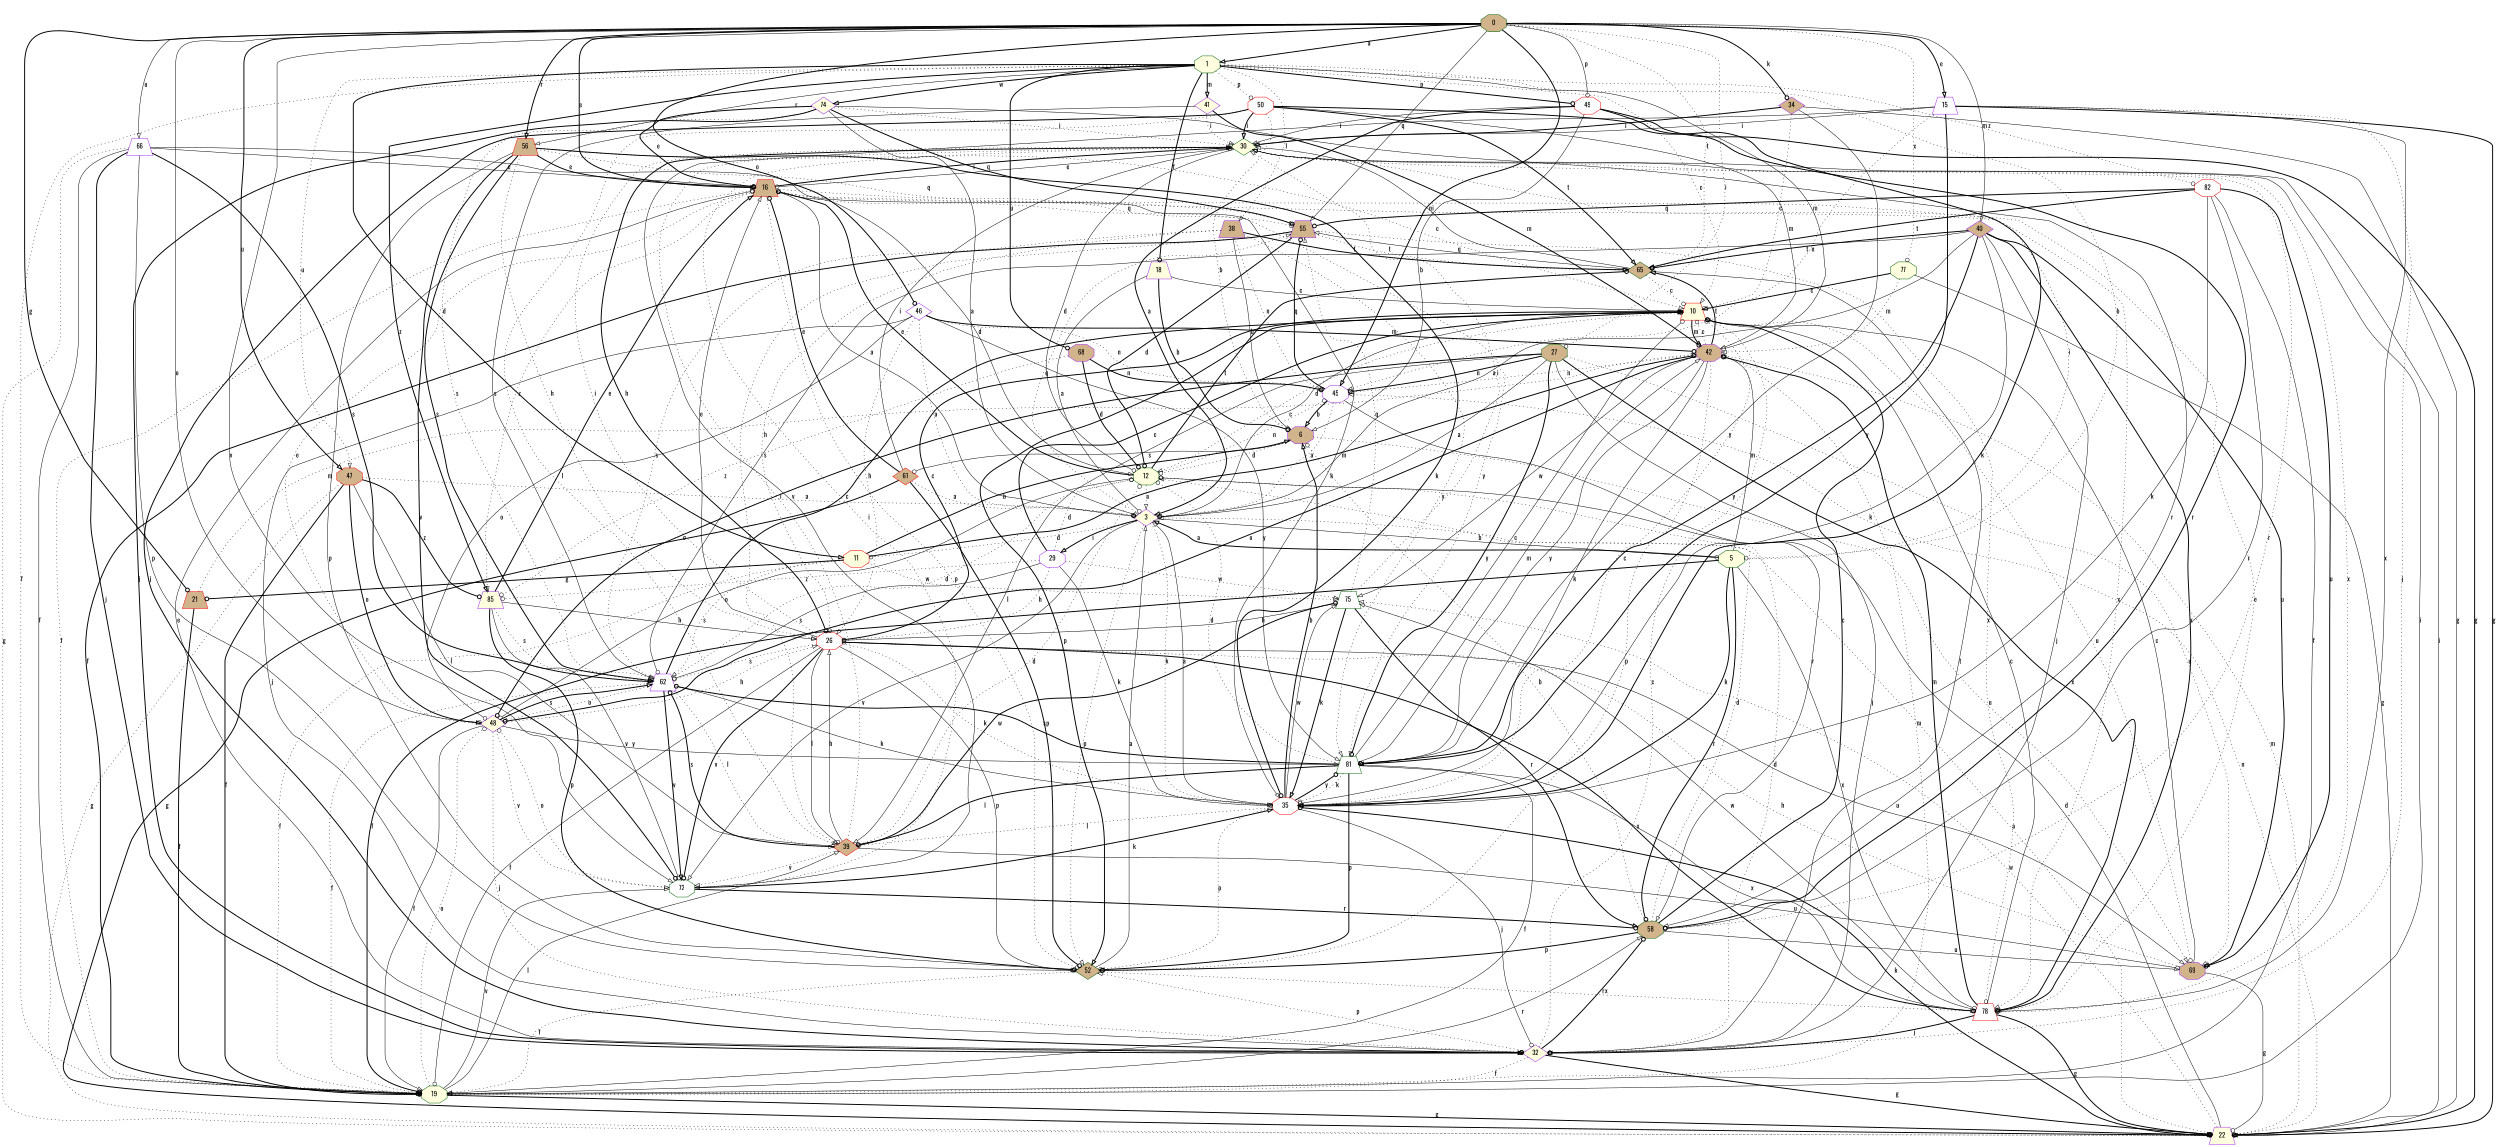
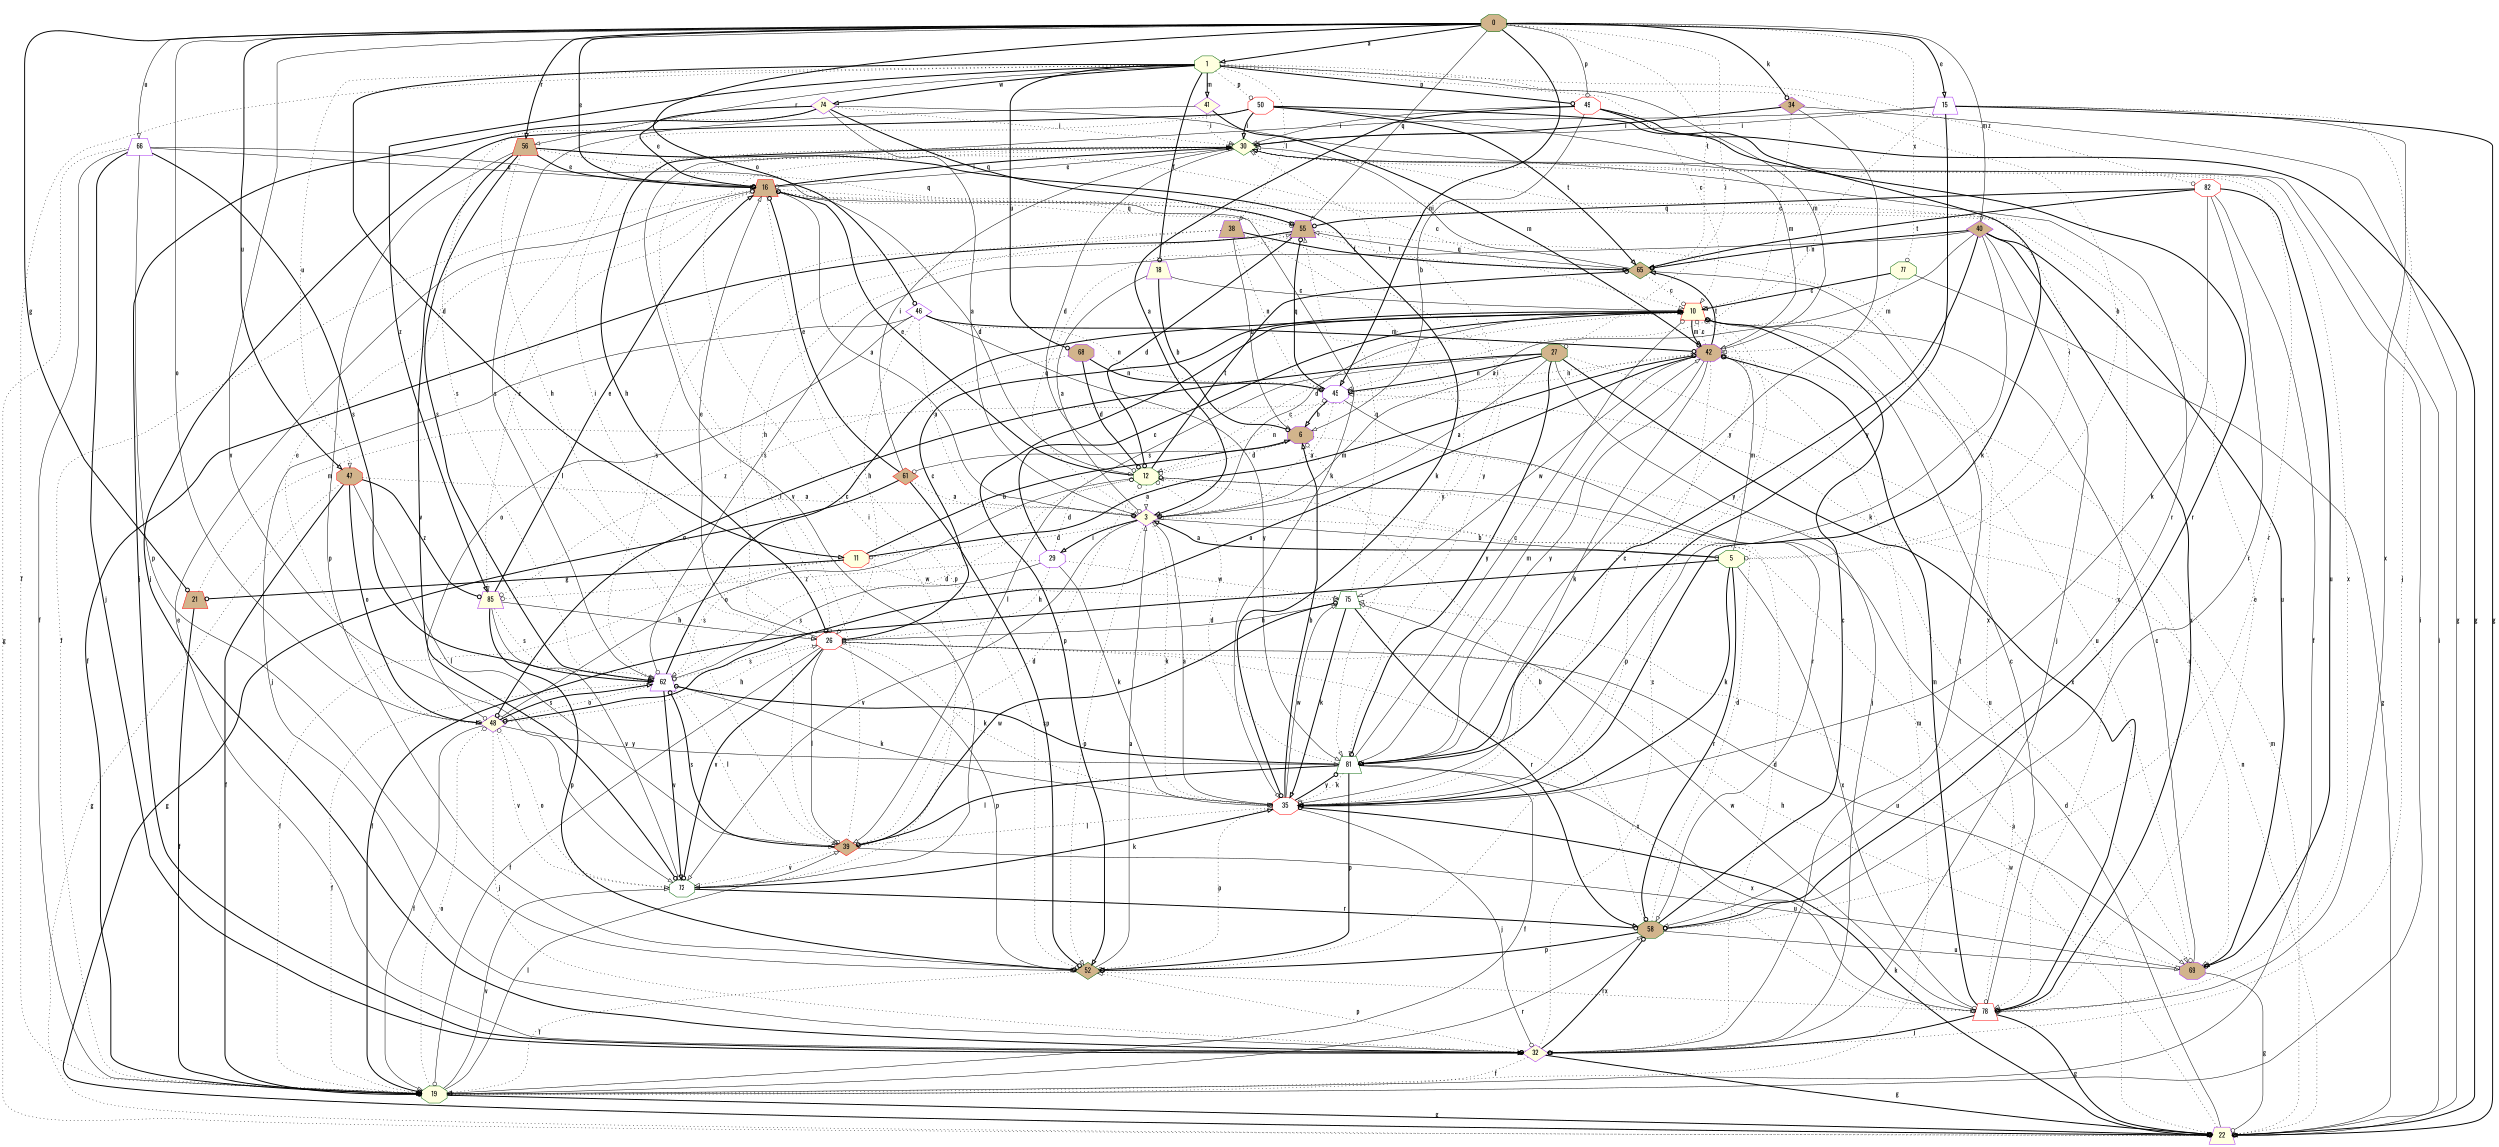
edge "50" -> "6": removed, label "b"
edge "26" -> "78": style bold -> dotted
edge "39" -> "26": removed, label "h"
